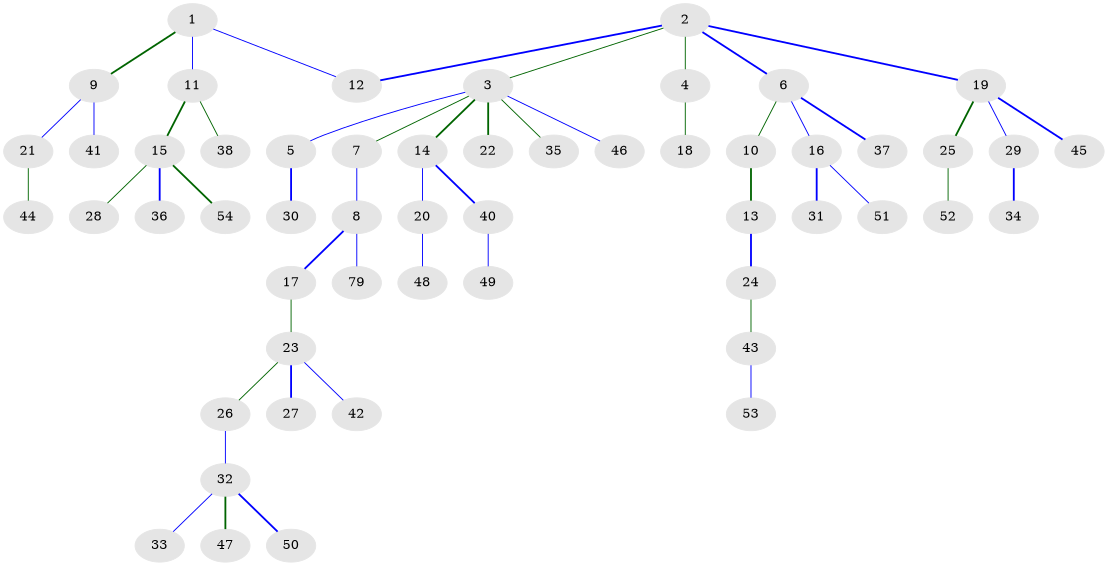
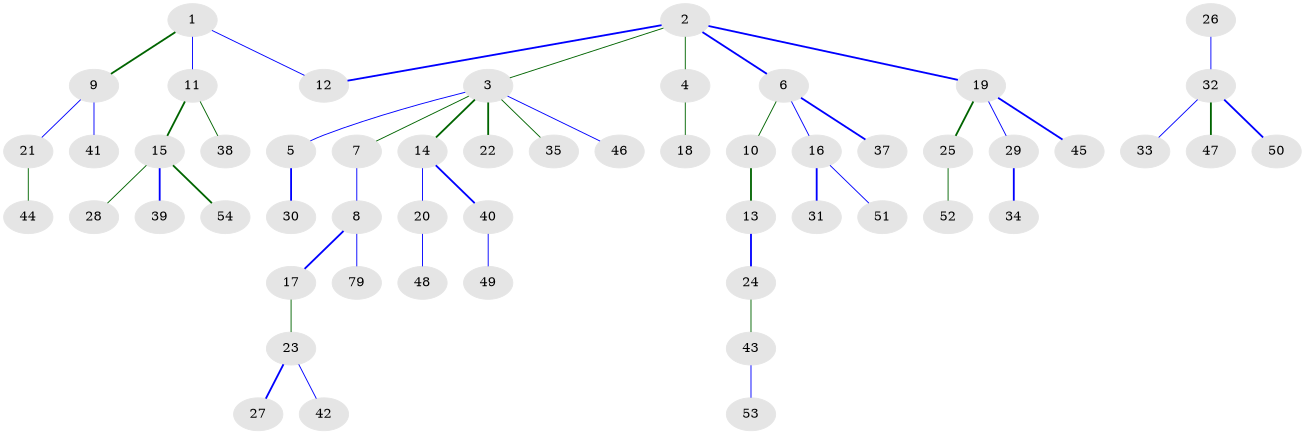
node "36": label "36" -> "39"
edge "23" -- "26": removed
